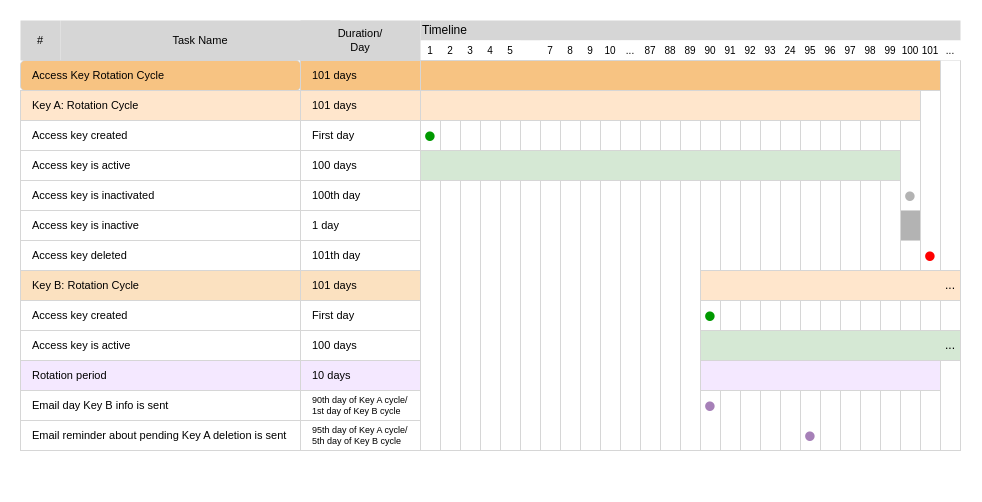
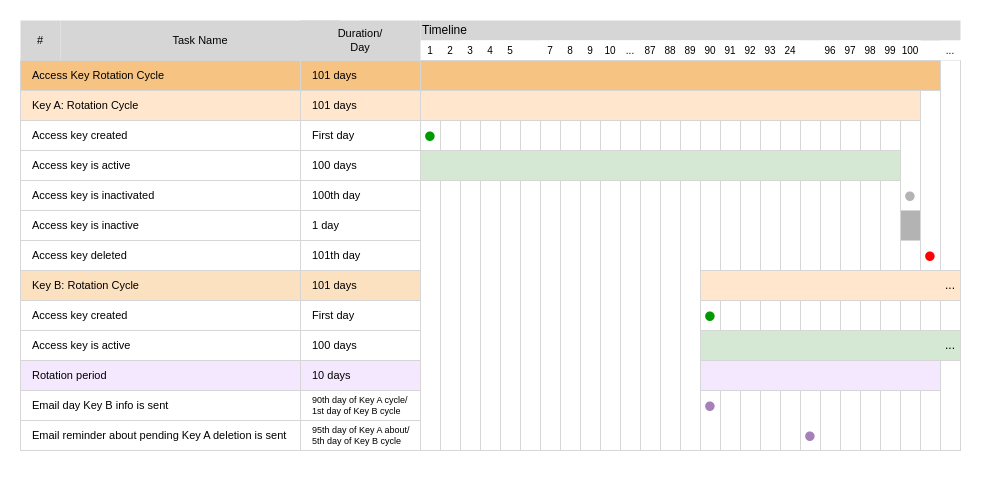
node "95": removed
node "101": removed
node "Access Key Rotation Cycle": shape rounded rectangle -> rectangle
node "95th day of Key A cycle/ 5th day of Key B cycle": label "95th day of Key A cycle/ 5th day of Key B cycle" -> "95th day of Key A about/ 5th day of Key B cycle"
